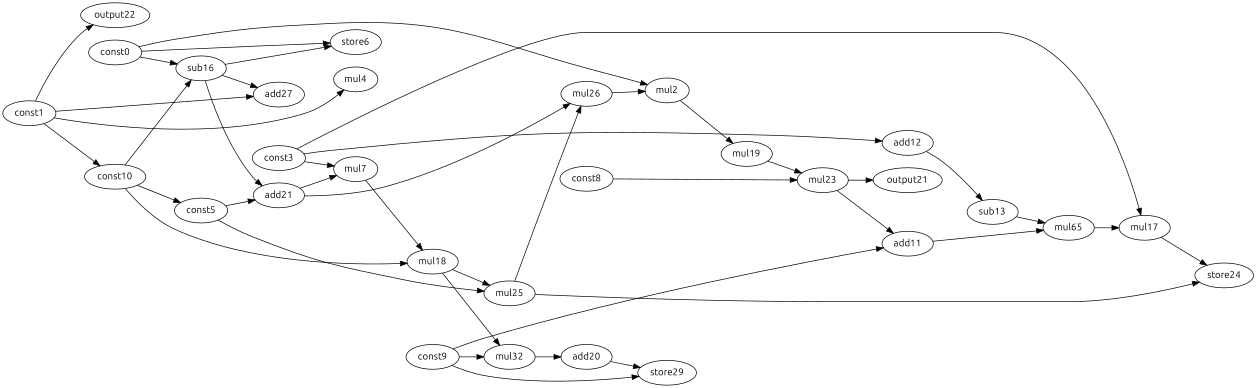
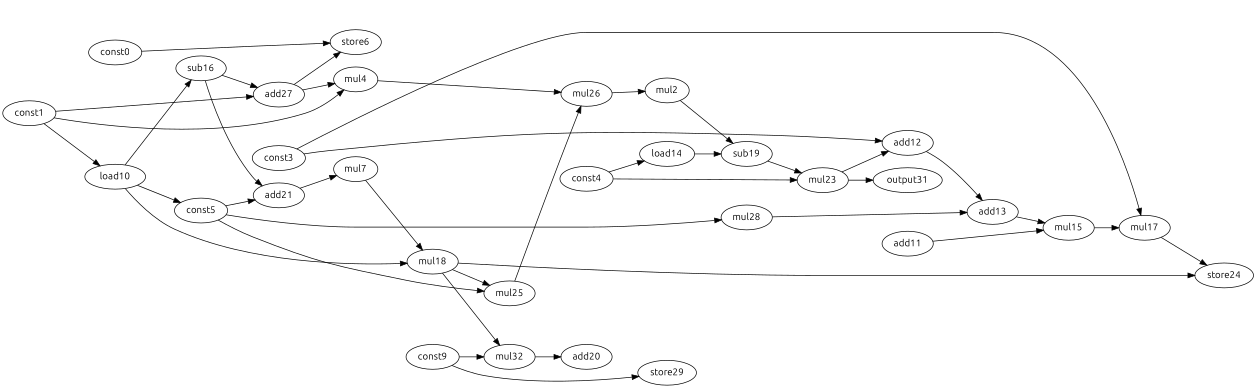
node "output22": removed
edge "const0" -> "mul2": removed
edge "sub16" -> "store6": now "add27" -> "store6"
edge "const0" -> "sub16": removed
edge "add27" -> "mul4": added
node "load14": added
node "mul19": label "mul19" -> "sub19"
edge "const3" -> "mul7": removed
edge "add21" -> "mul26": now "mul4" -> "mul26"
node "const10": label "const10" -> "load10"
node "const8": label "const8" -> "const4"
node "output21": label "output21" -> "output31"
edge "mul23" -> "add11": now "mul23" -> "add12"
node "sub13": label "sub13" -> "add13"
node "mul28": added
node "mul65": label "mul65" -> "mul15"
edge "const9" -> "add11": removed
edge "mul25" -> "store24": now "mul18" -> "store24"
edge "add20" -> "store29": removed
